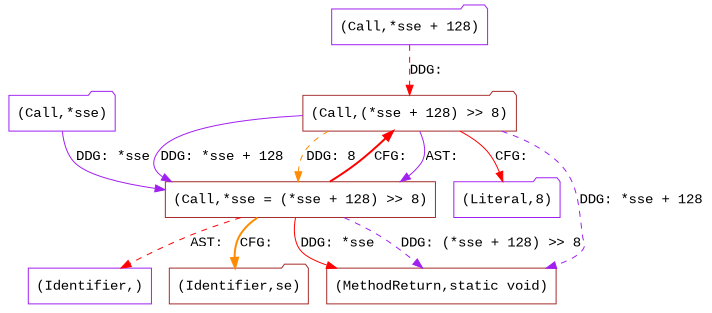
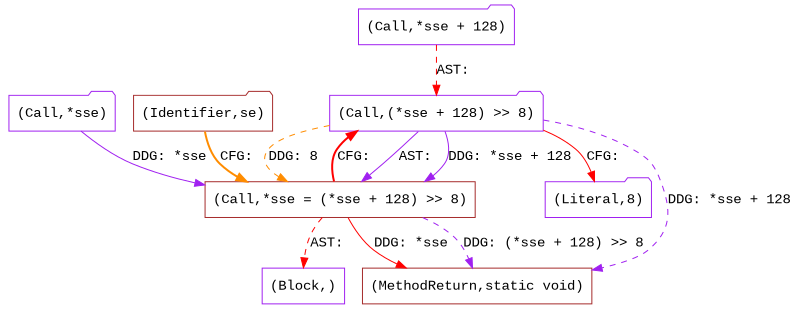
edge "(Call,*sse + 128)" -> "(Call,(*sse + 128) >> 8)": label "DDG: " -> "AST: "
node "(Call,(*sse + 128) >> 8)": color brown -> purple
edge "(Call,*sse = (*sse + 128) >> 8)" -> "(Identifier,se)": reversed
node "(Identifier,)": label "(Identifier,)" -> "(Block,)"
